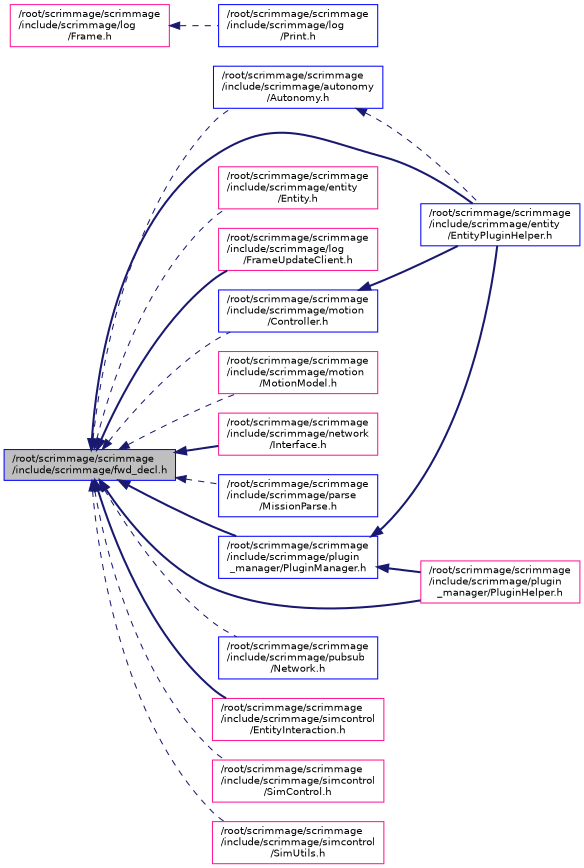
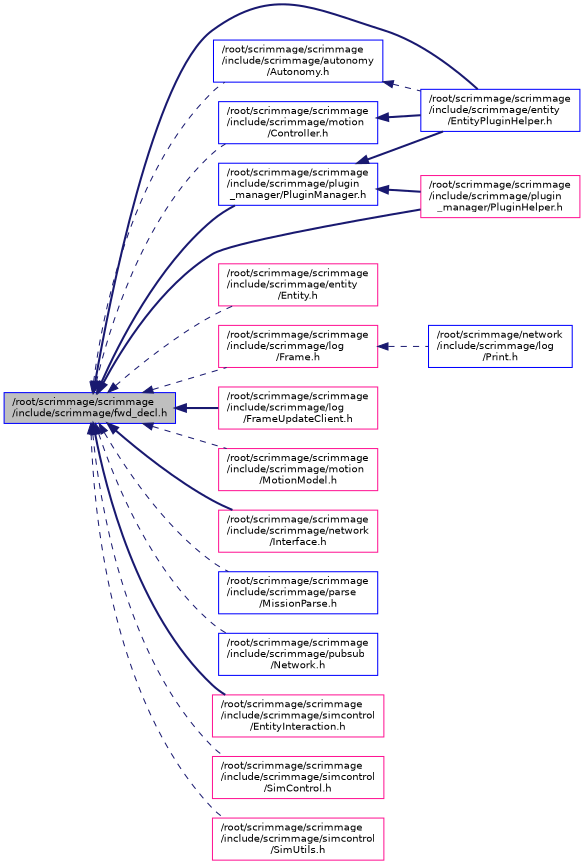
node "/root/scrimmage/scrimmage /include/scrimmage/log /Print.h": label "/root/scrimmage/scrimmage /include/scrimmage/log /Print.h" -> "/root/scrimmage/network /include/scrimmage/log /Print.h"
edge "/root/scrimmage/scrimmage /include/scrimmage/log /Frame.h" -> "/root/scrimmage/scrimmage /include/scrimmage/fwd_decl.h": added
